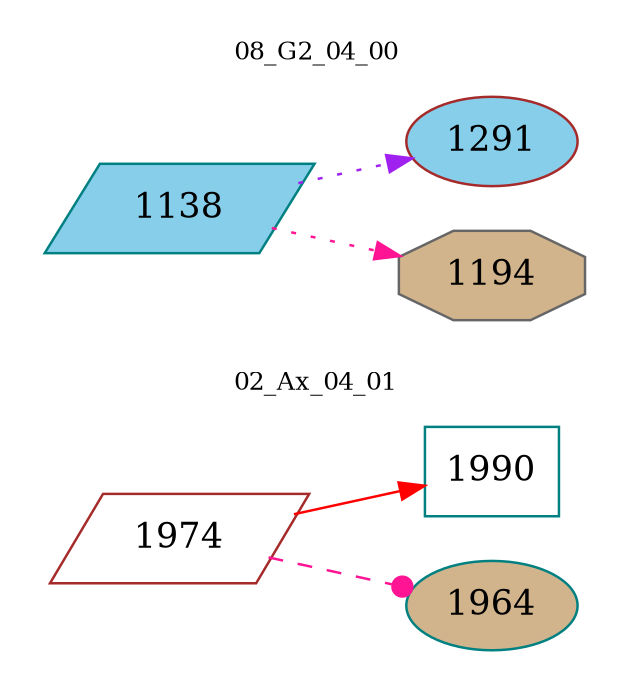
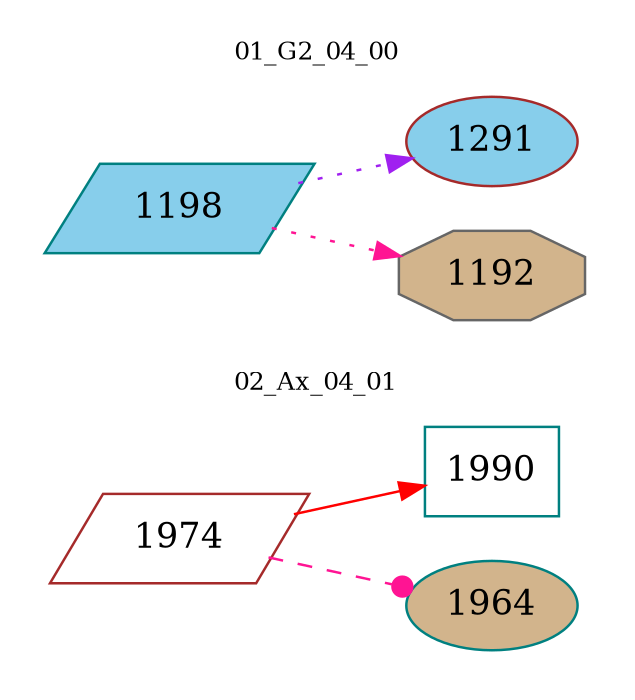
cluster "08_G2_04_00": label "08_G2_04_00" -> "01_G2_04_00"
node "1138": label "1138" -> "1198"
node "1194": label "1194" -> "1192"
